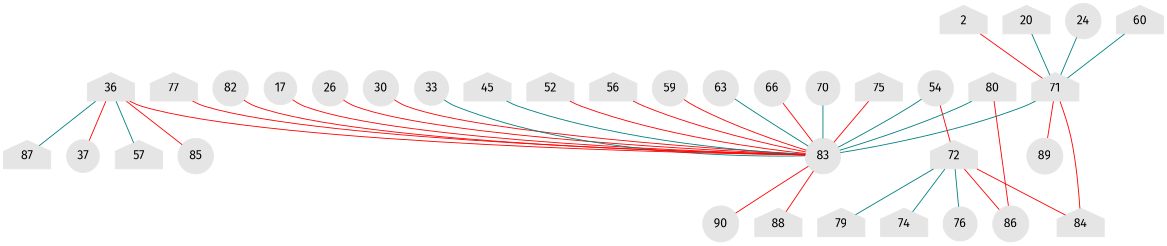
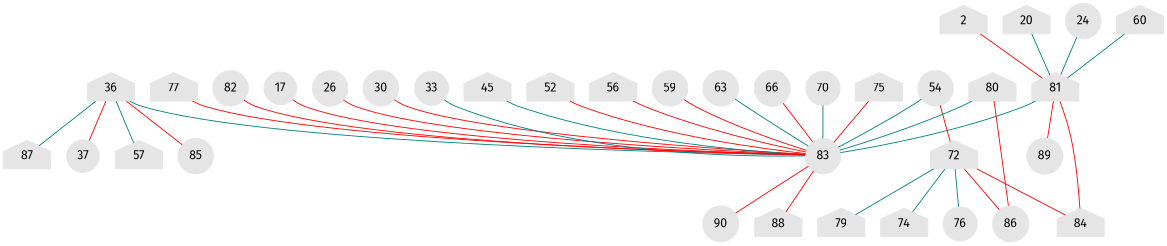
node "71": label "71" -> "81"
edge "36" -- "83": color red -> teal
